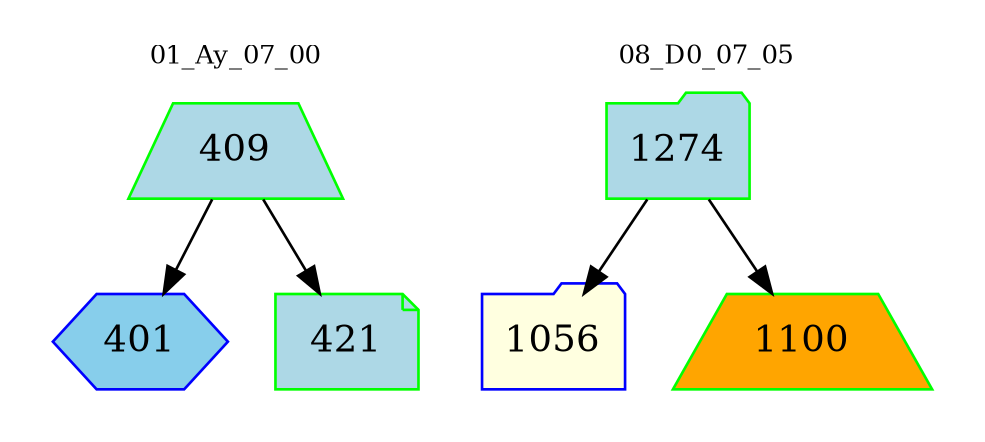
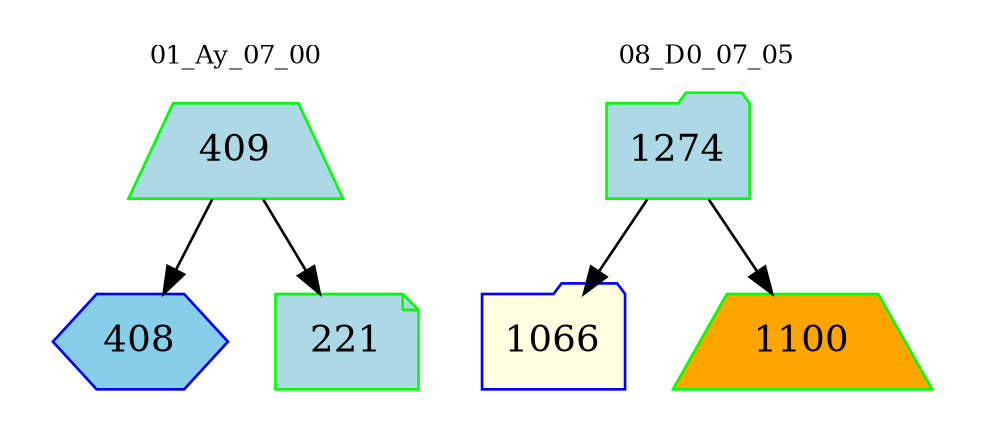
node "401": label "401" -> "408"
node "421": label "421" -> "221"
node "1056": label "1056" -> "1066"
